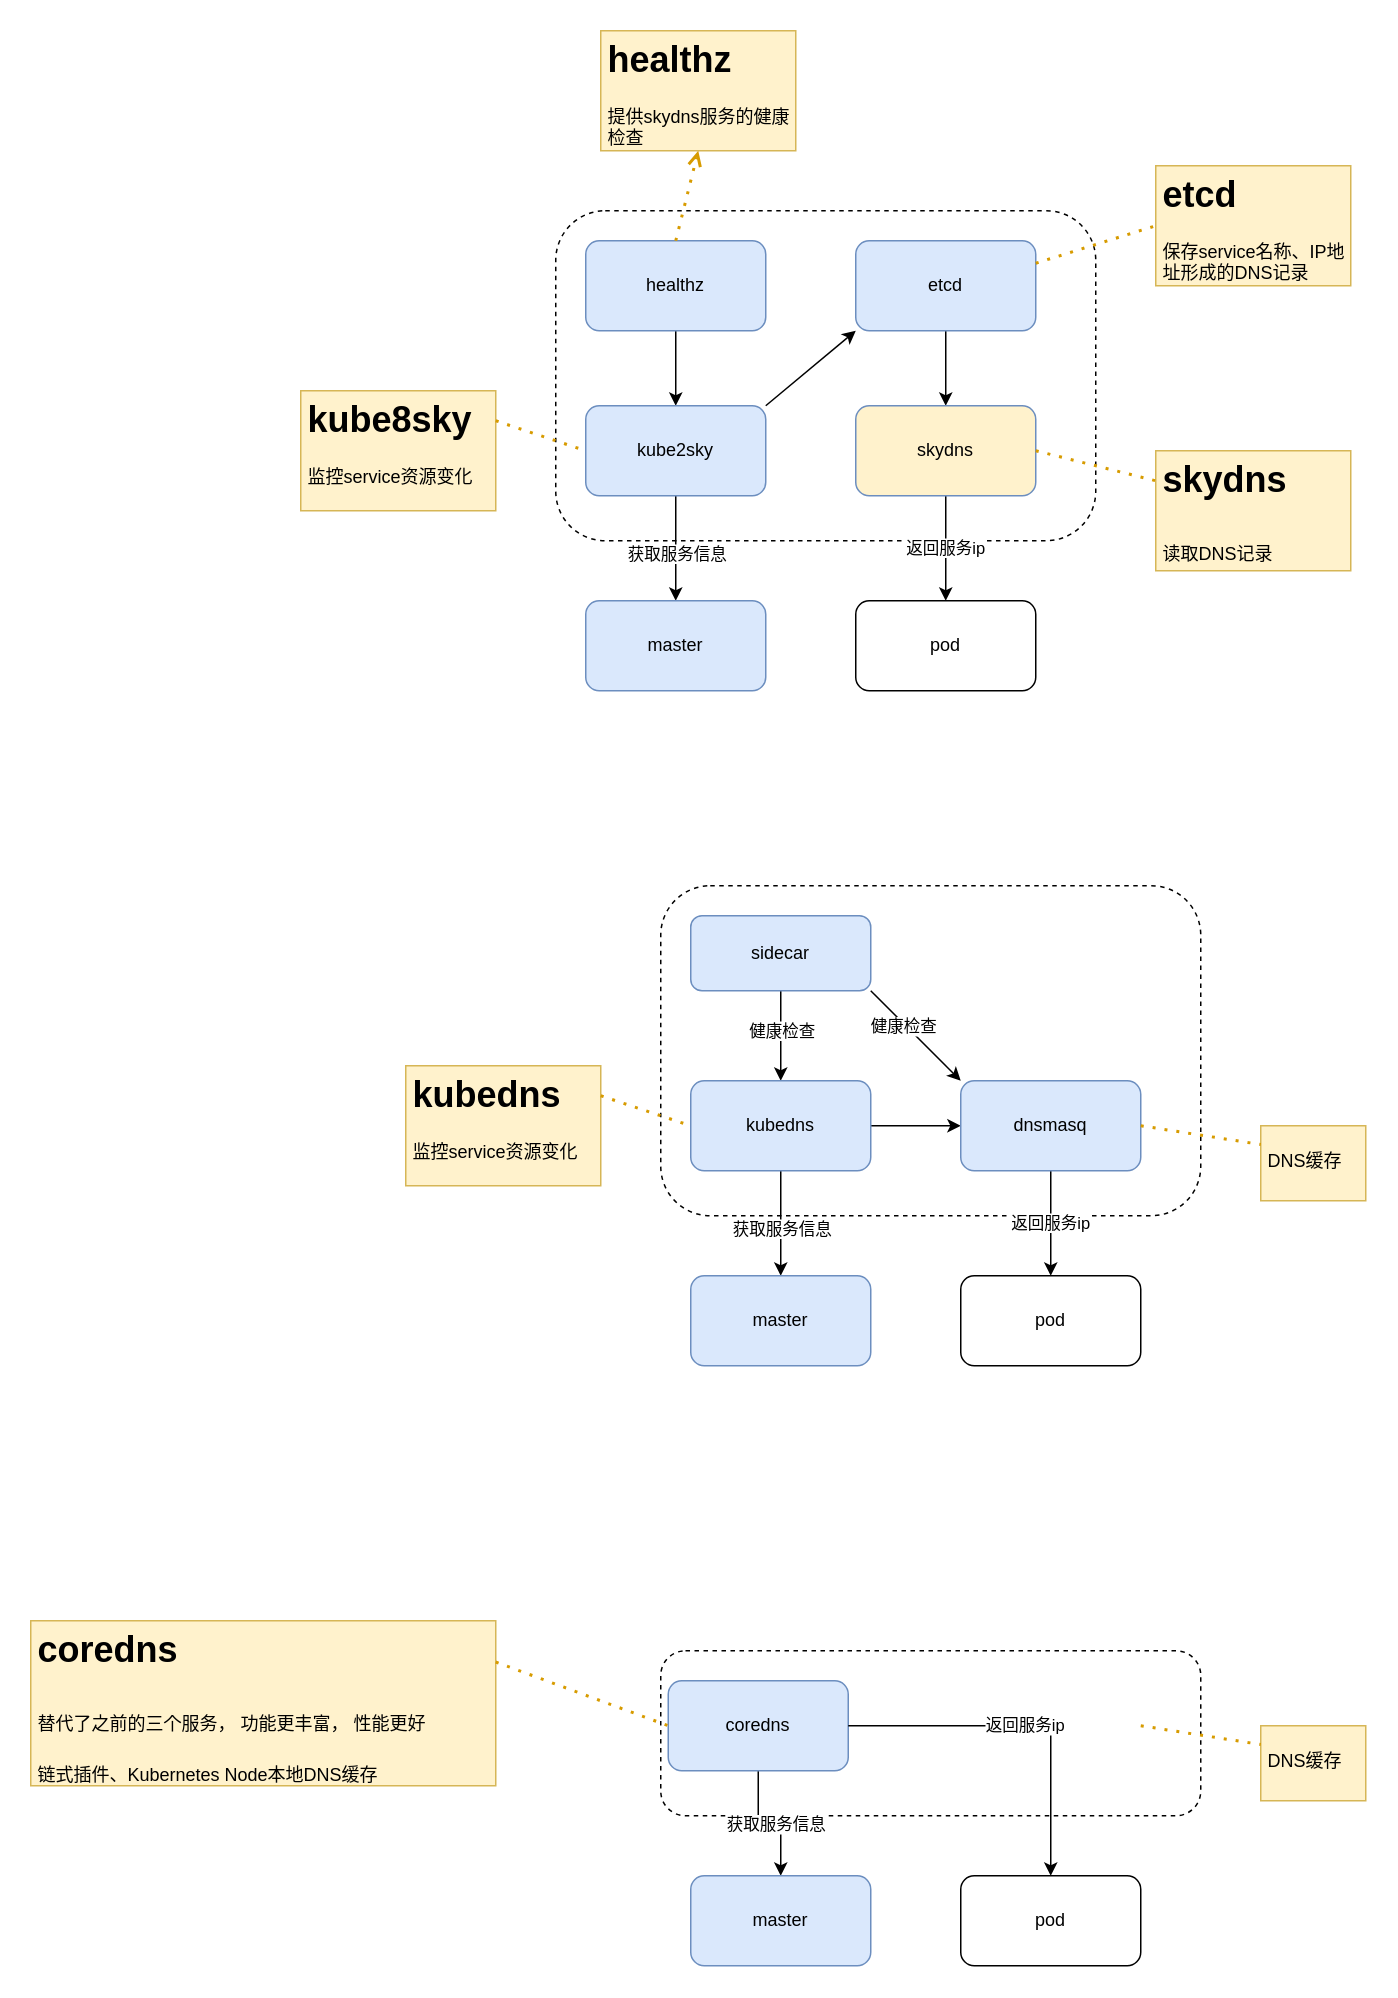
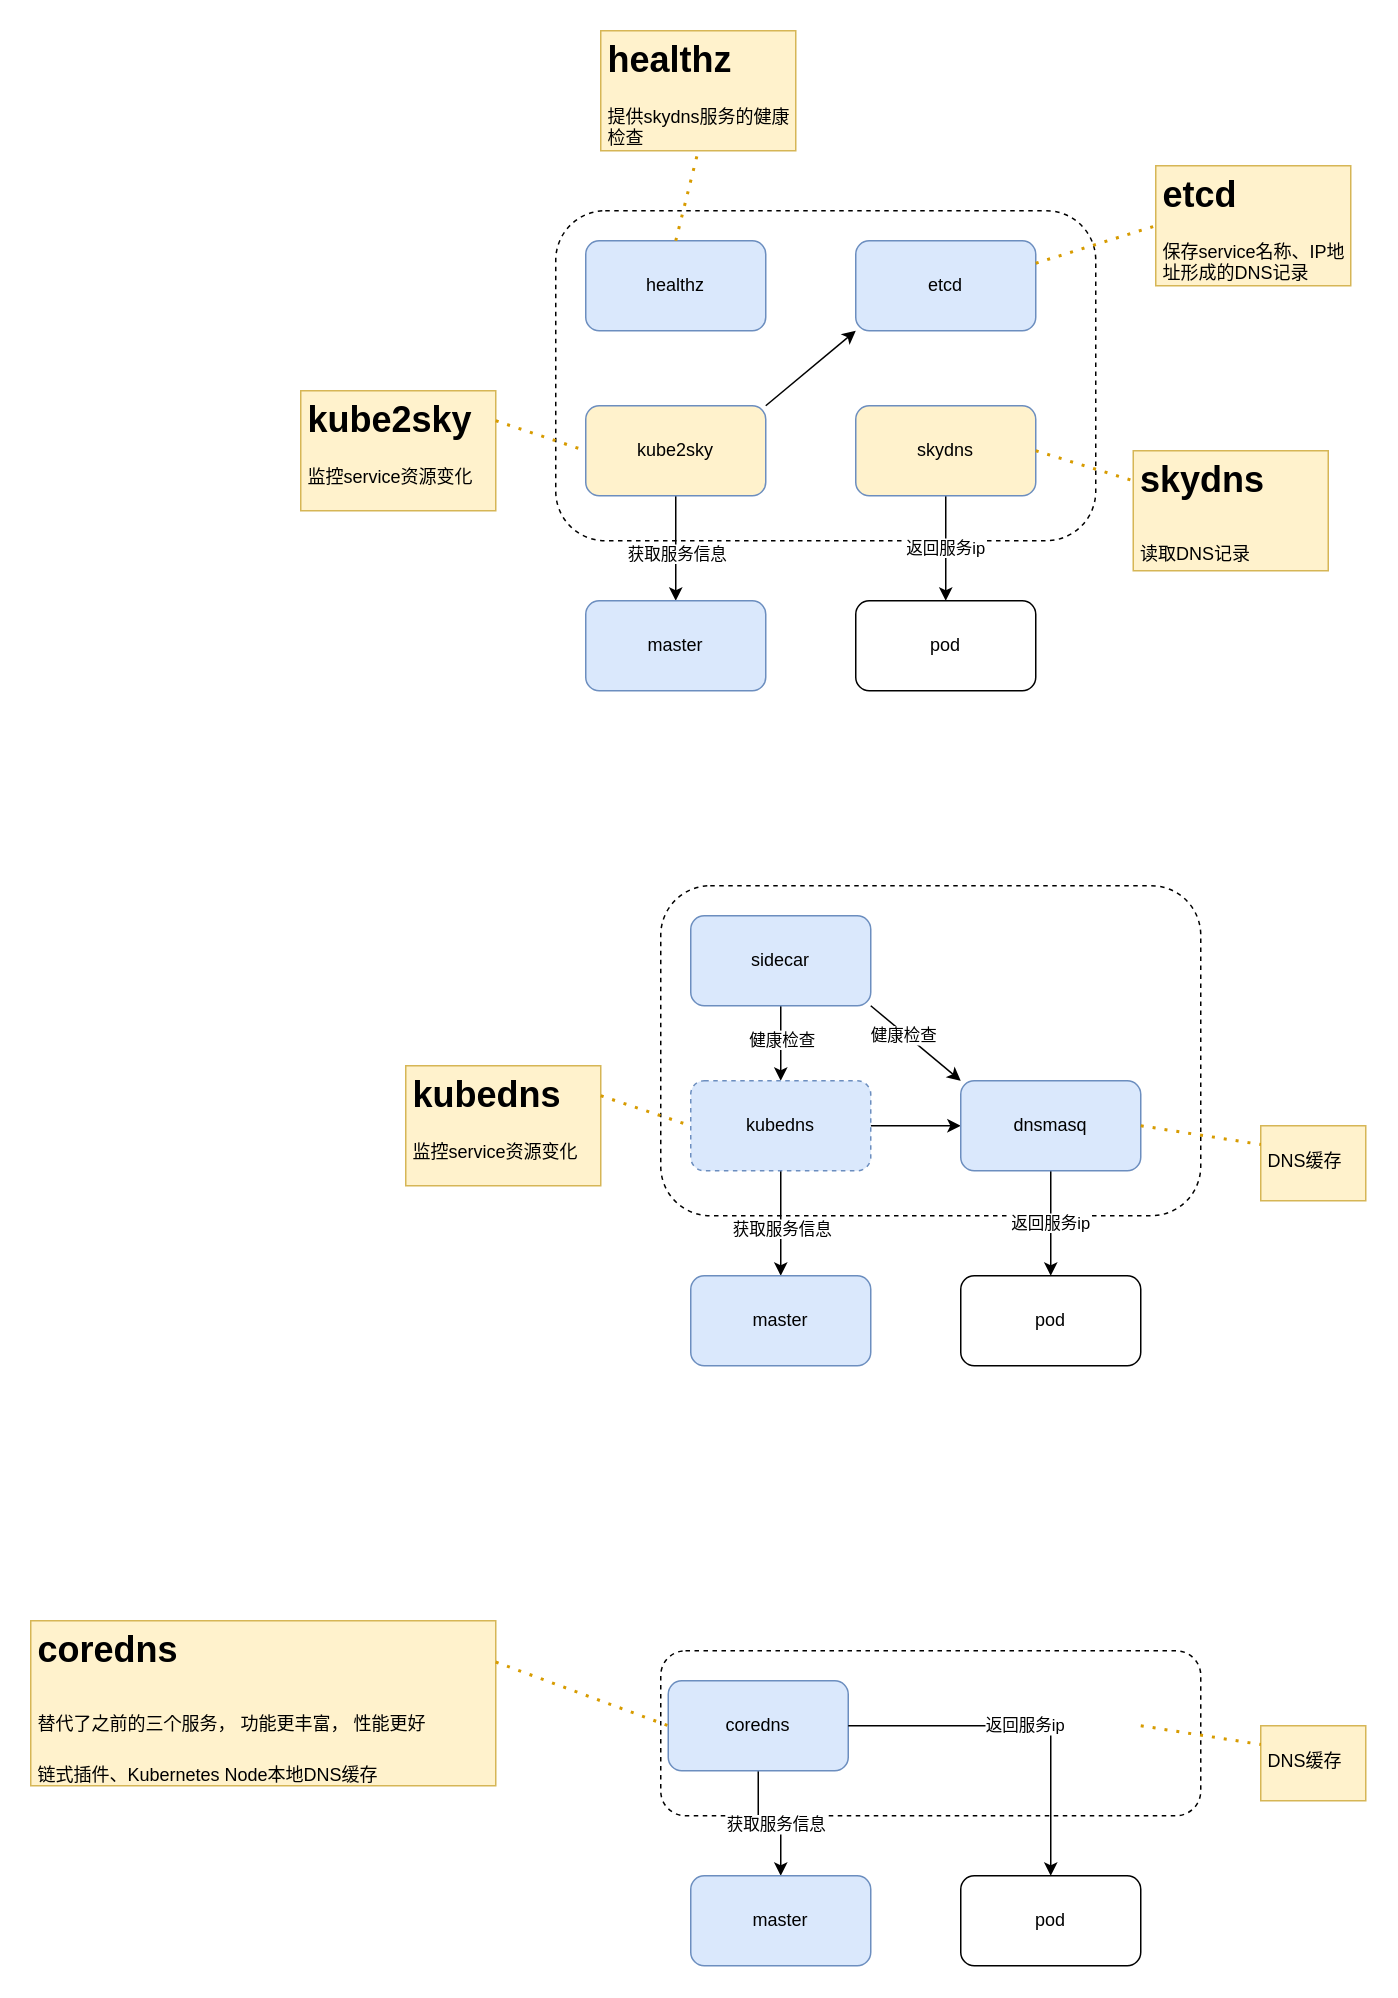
edge "healthz" -> "healthz提供skydns服务的健康检查": arrowhead open -> none
edge "healthz" -> "kube2sky": removed
edge "etcd" -> "skydns": removed
node "kube8sky监控service资源变化": label "kube8sky监控service资源变化" -> "kube2sky监控service资源变化"
node "kube2sky": fillcolor #dae8fc -> #fff2cc
node "skydns读取DNS记录": moved (1253, 511) -> (1231, 511)
node "sidecar": size 180x75 -> 180x90
node "kubedns": style solid -> dashed
